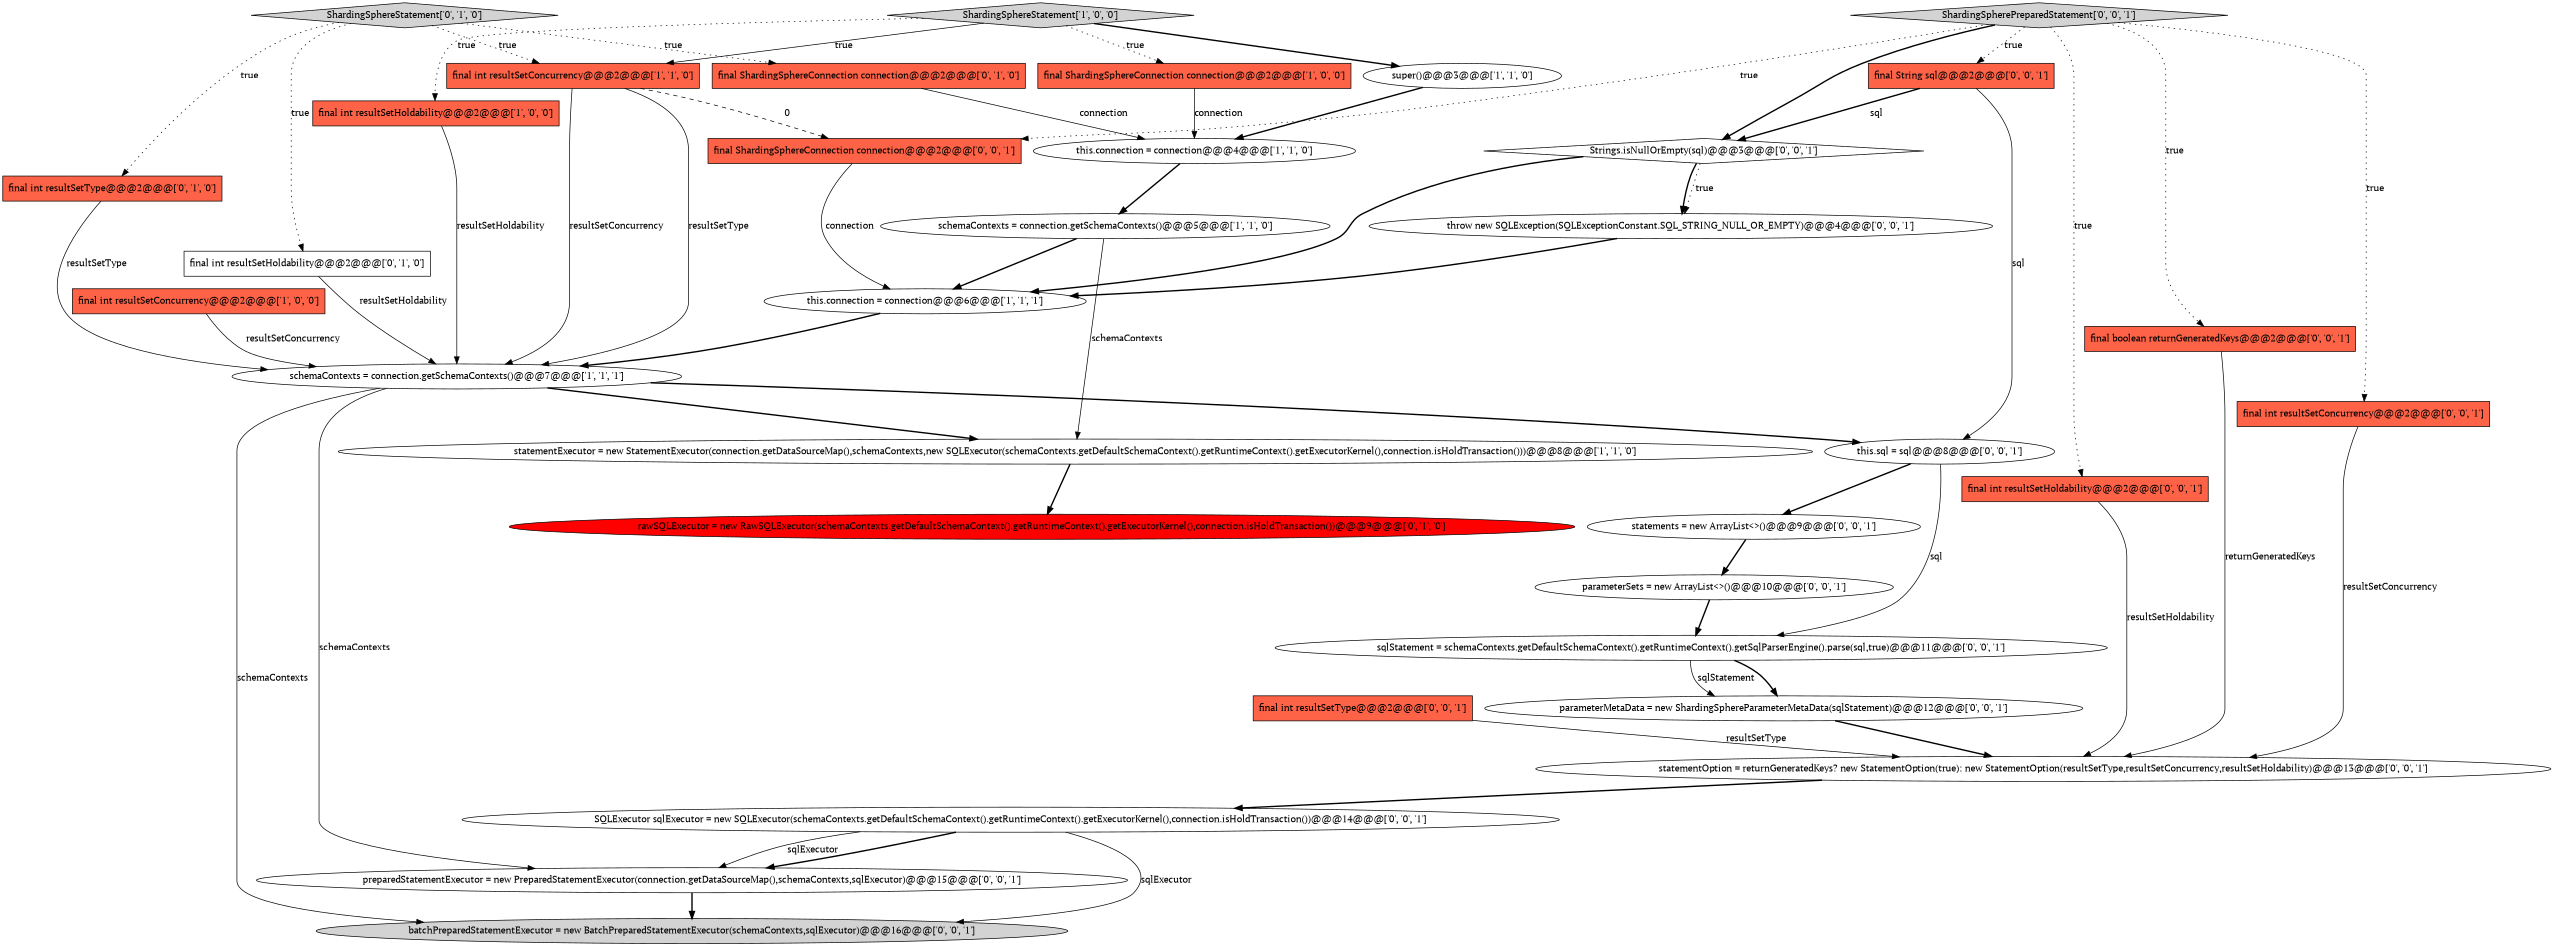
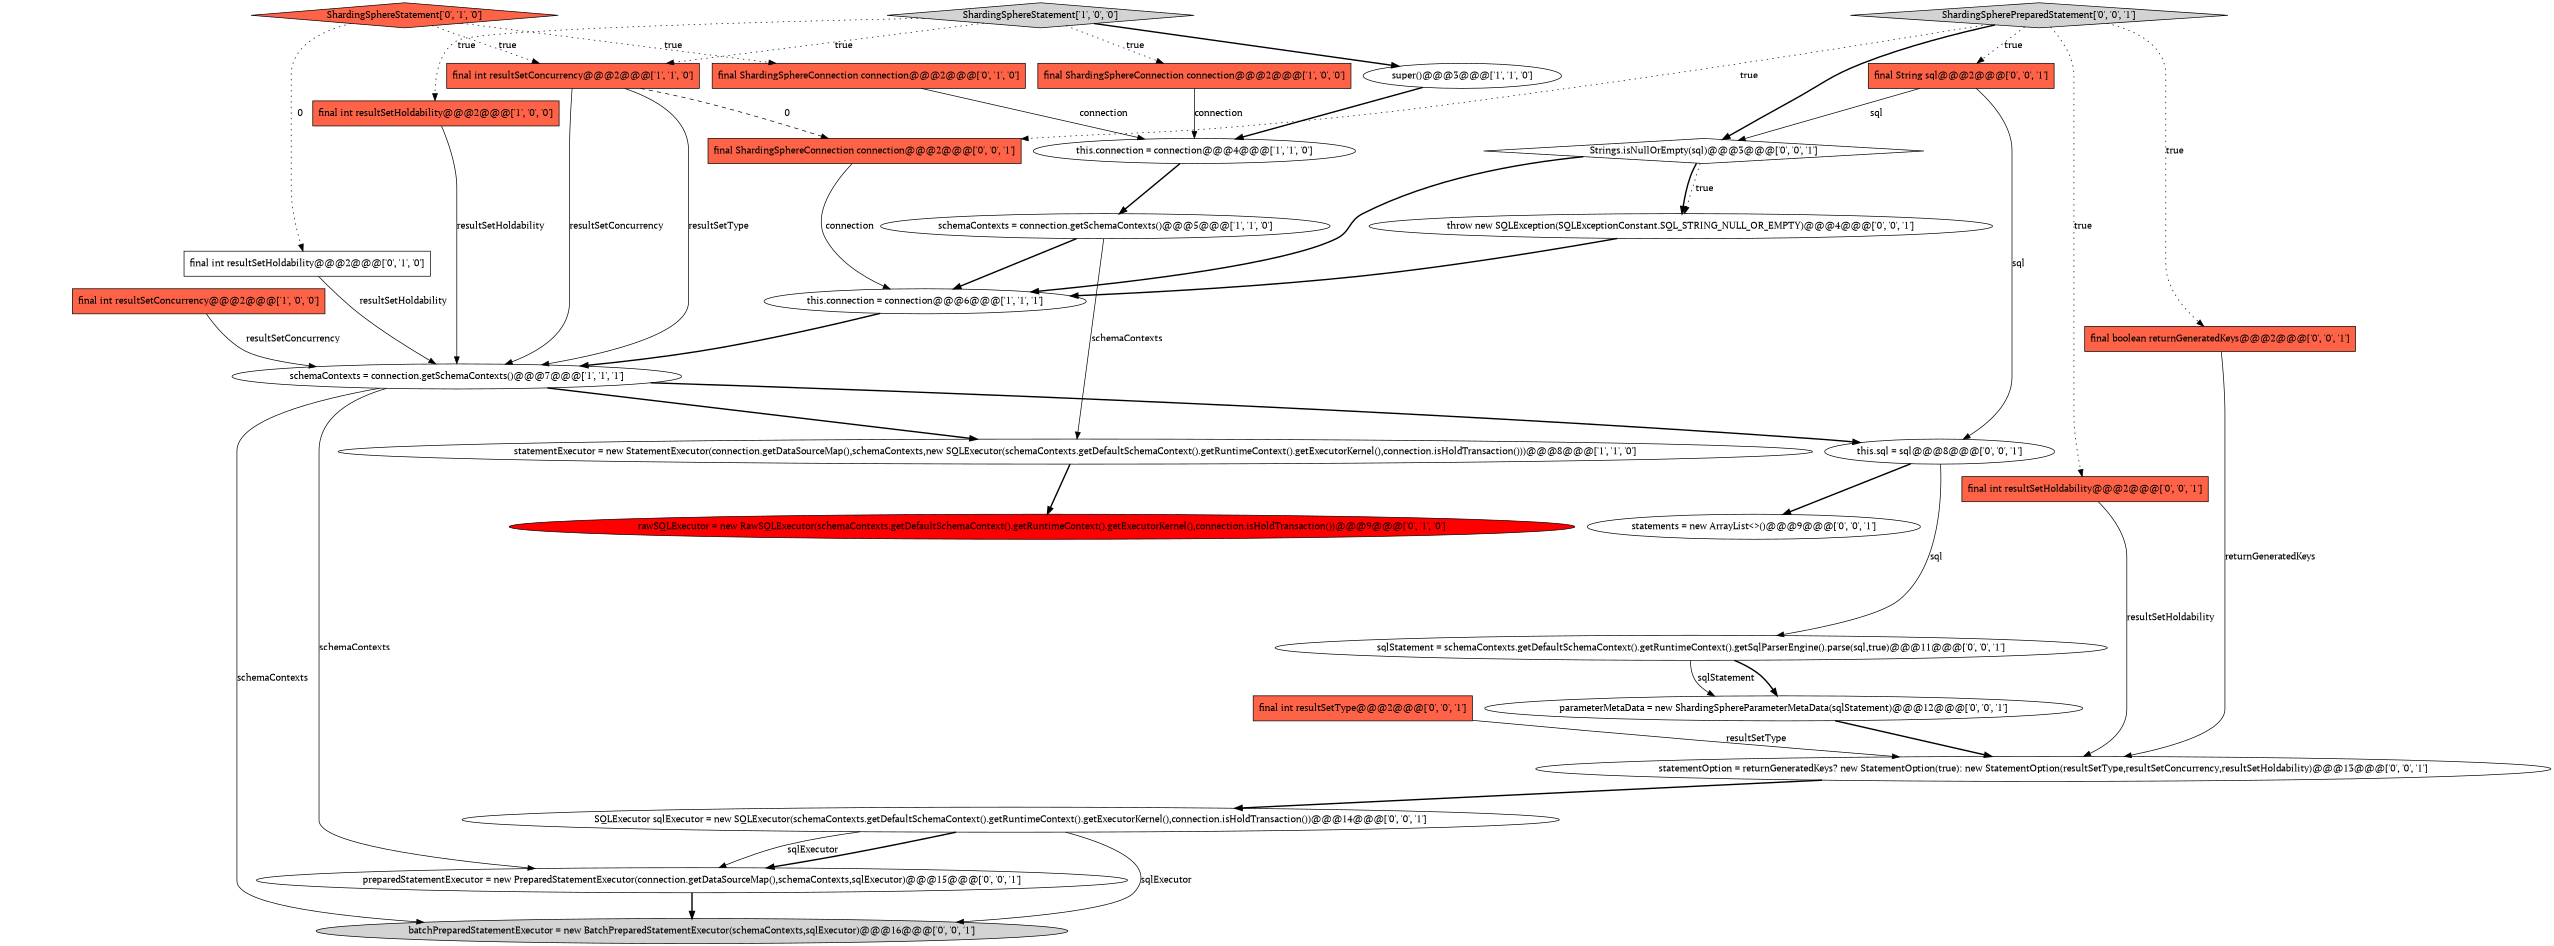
node "ShardingSphereStatement['0', '1', '0']": fillcolor lightgray -> tomato
edge "ShardingSphereStatement['1', '0', '0']" -> "final int resultSetConcurrency@@@2@@@['1', '1', '0']": style solid -> dotted
edge "ShardingSphereStatement['0', '1', '0']" -> "final int resultSetHoldability@@@2@@@['0', '1', '0']": label "true" -> "0"
edge "final String sql@@@2@@@['0', '0', '1']" -> "Strings.isNullOrEmpty(sql)@@@3@@@['0', '0', '1']": style bold -> solid
node "final int resultSetType@@@2@@@['0', '1', '0']": removed
node "final int resultSetConcurrency@@@2@@@['0', '0', '1']": removed
node "parameterSets = new ArrayList<>()@@@10@@@['0', '0', '1']": removed
